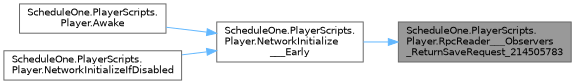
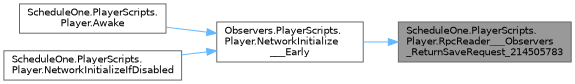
node "ScheduleOne.PlayerScripts. Player.NetworkInitialize ___Early": label "ScheduleOne.PlayerScripts. Player.NetworkInitialize ___Early" -> "Observers.PlayerScripts. Player.NetworkInitialize ___Early"
